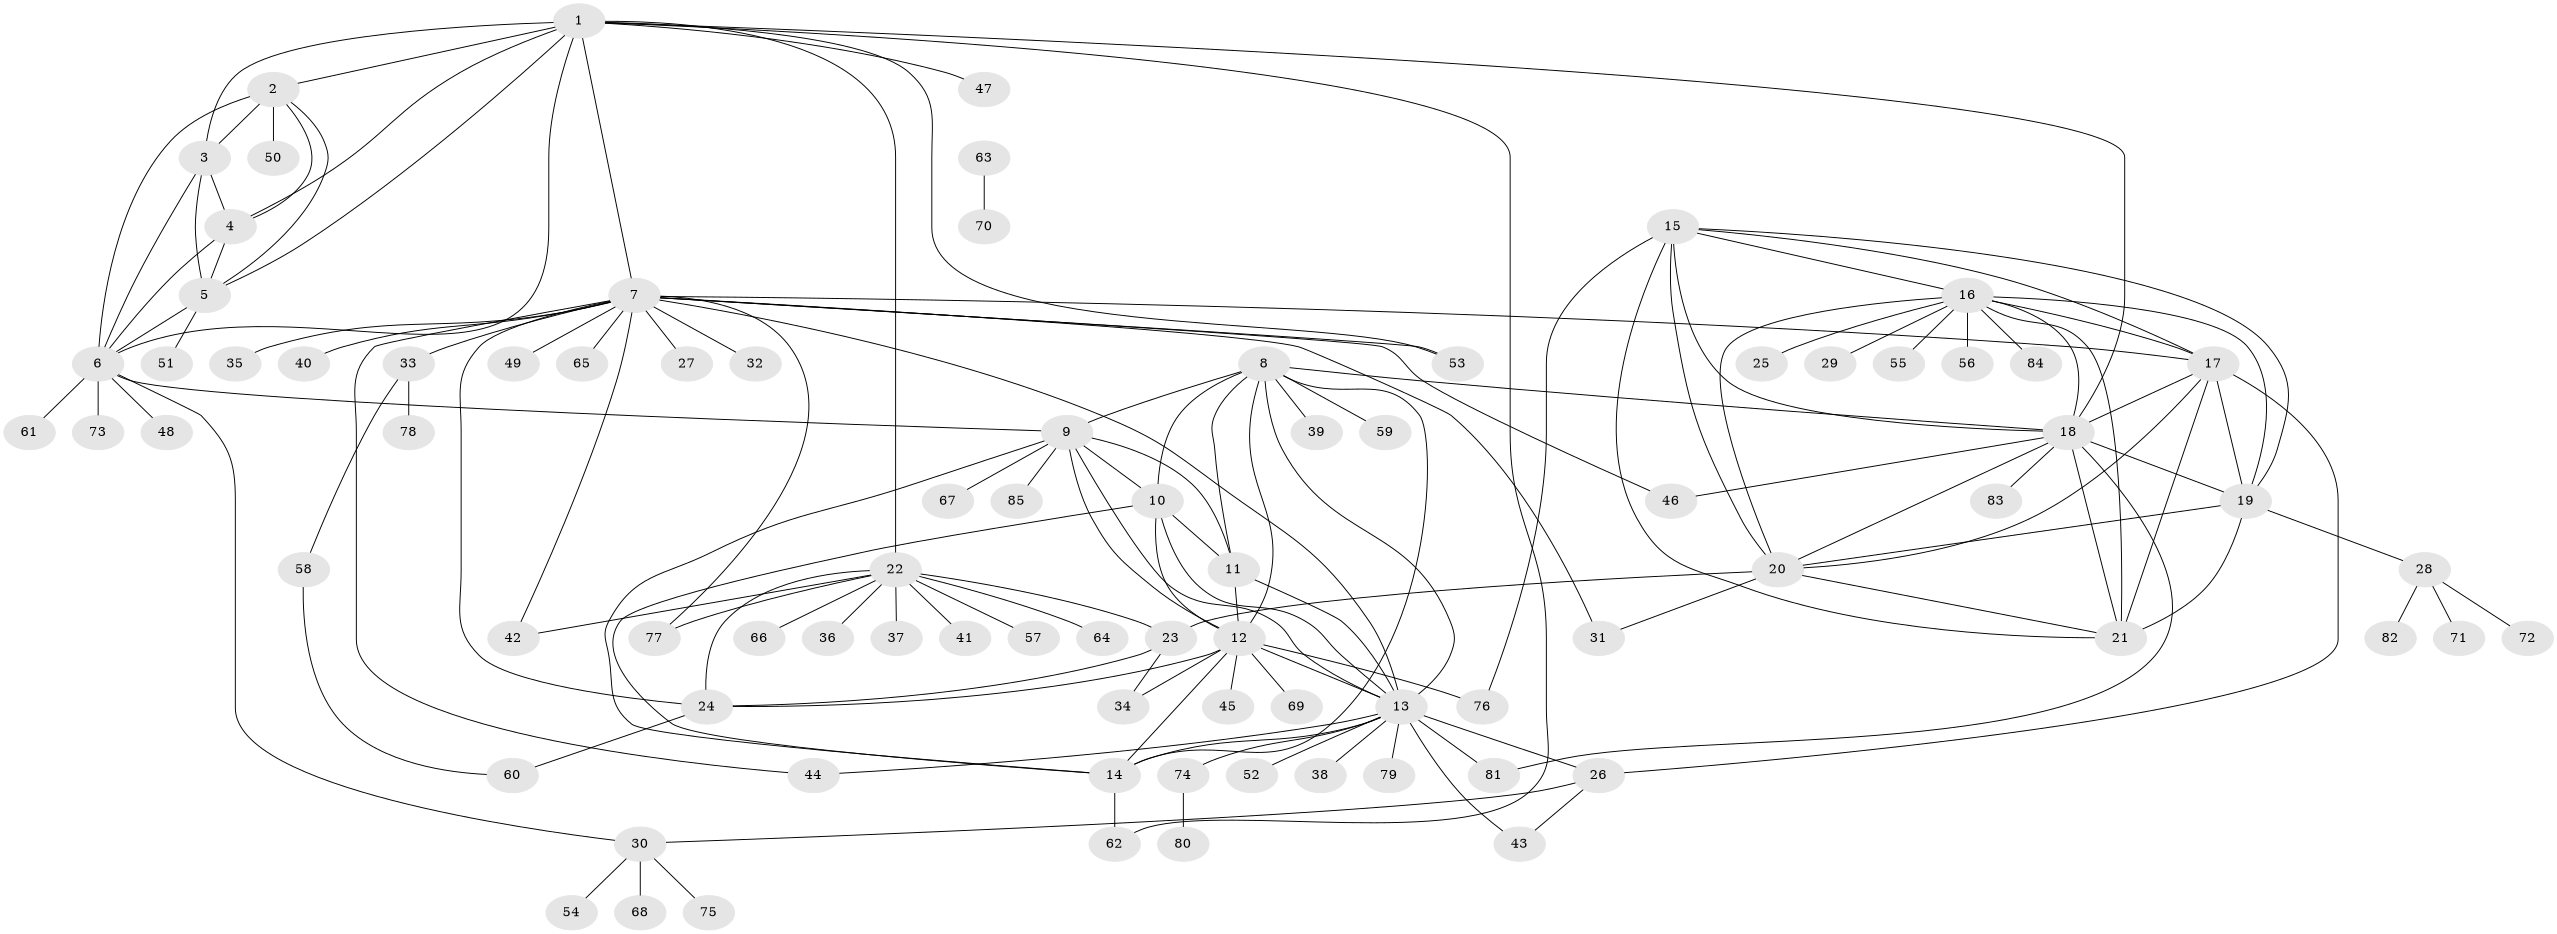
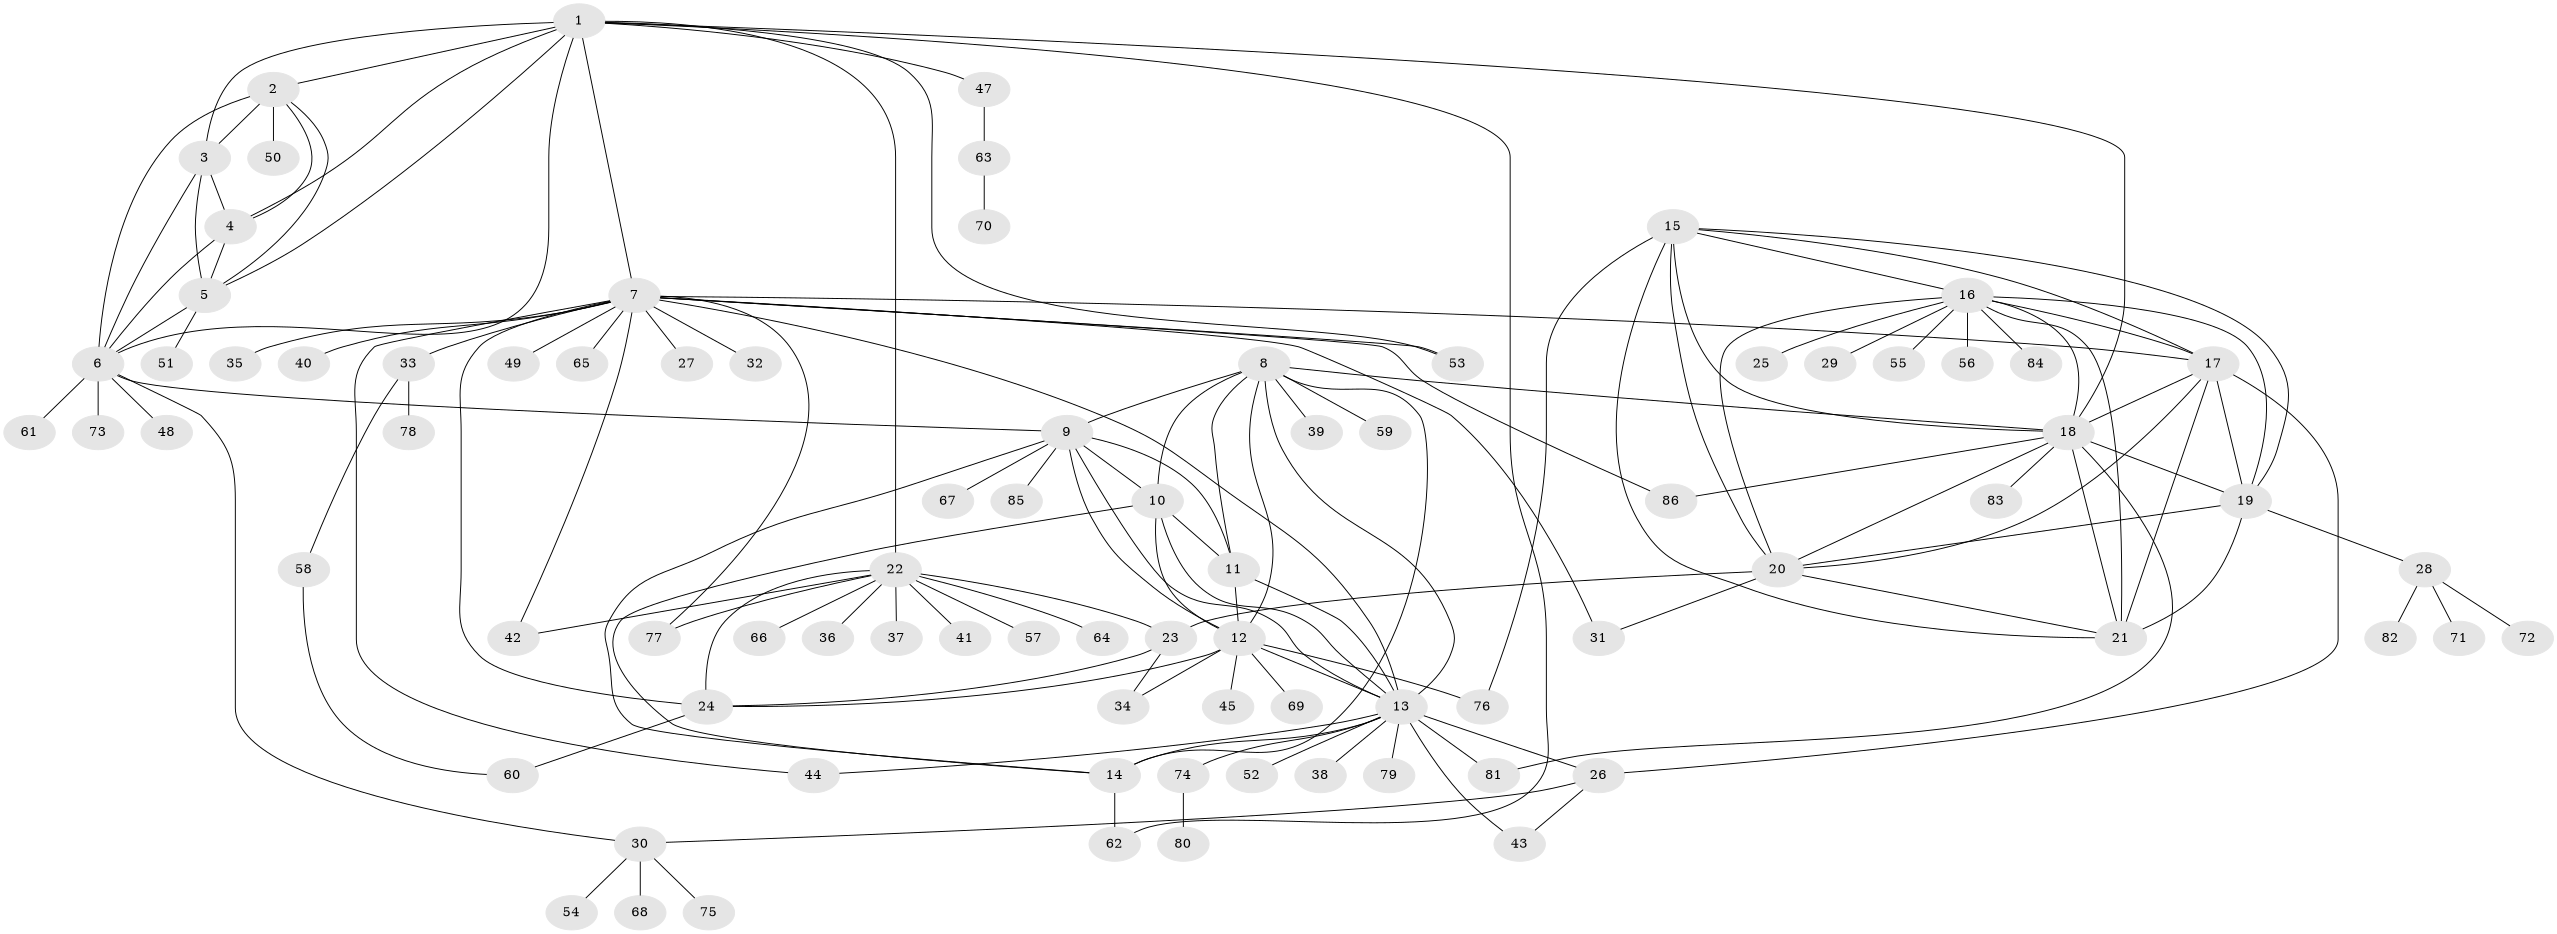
edge "47" -- "63": added
node "46": label "46" -> "86"
edge "12" -- "14": removed
